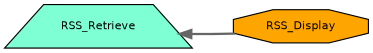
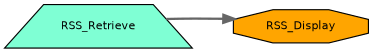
edge "RSS_Display" -> "RSS_Retrieve": reversed
